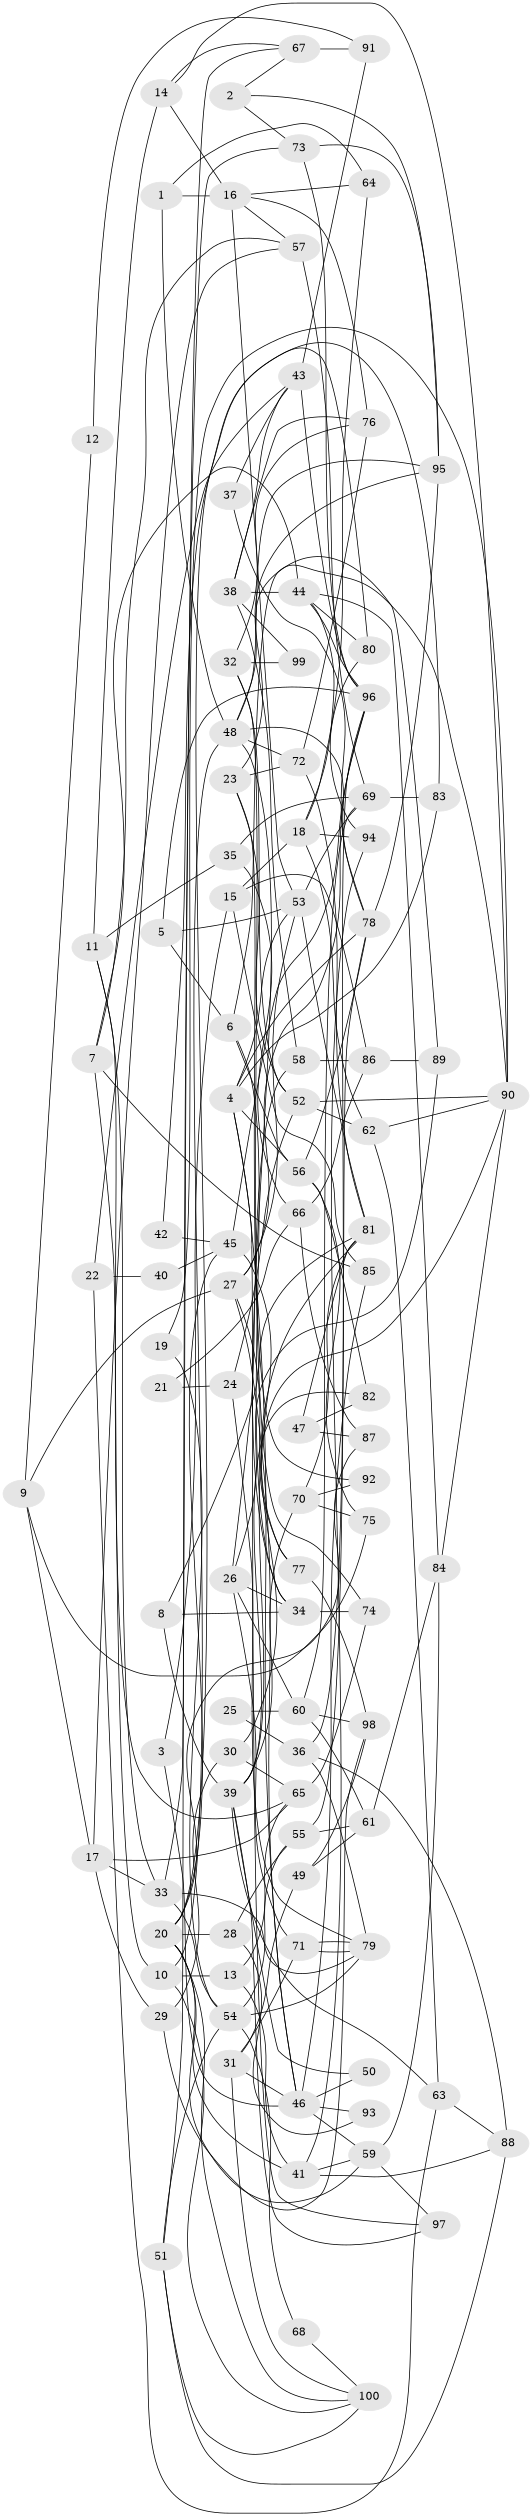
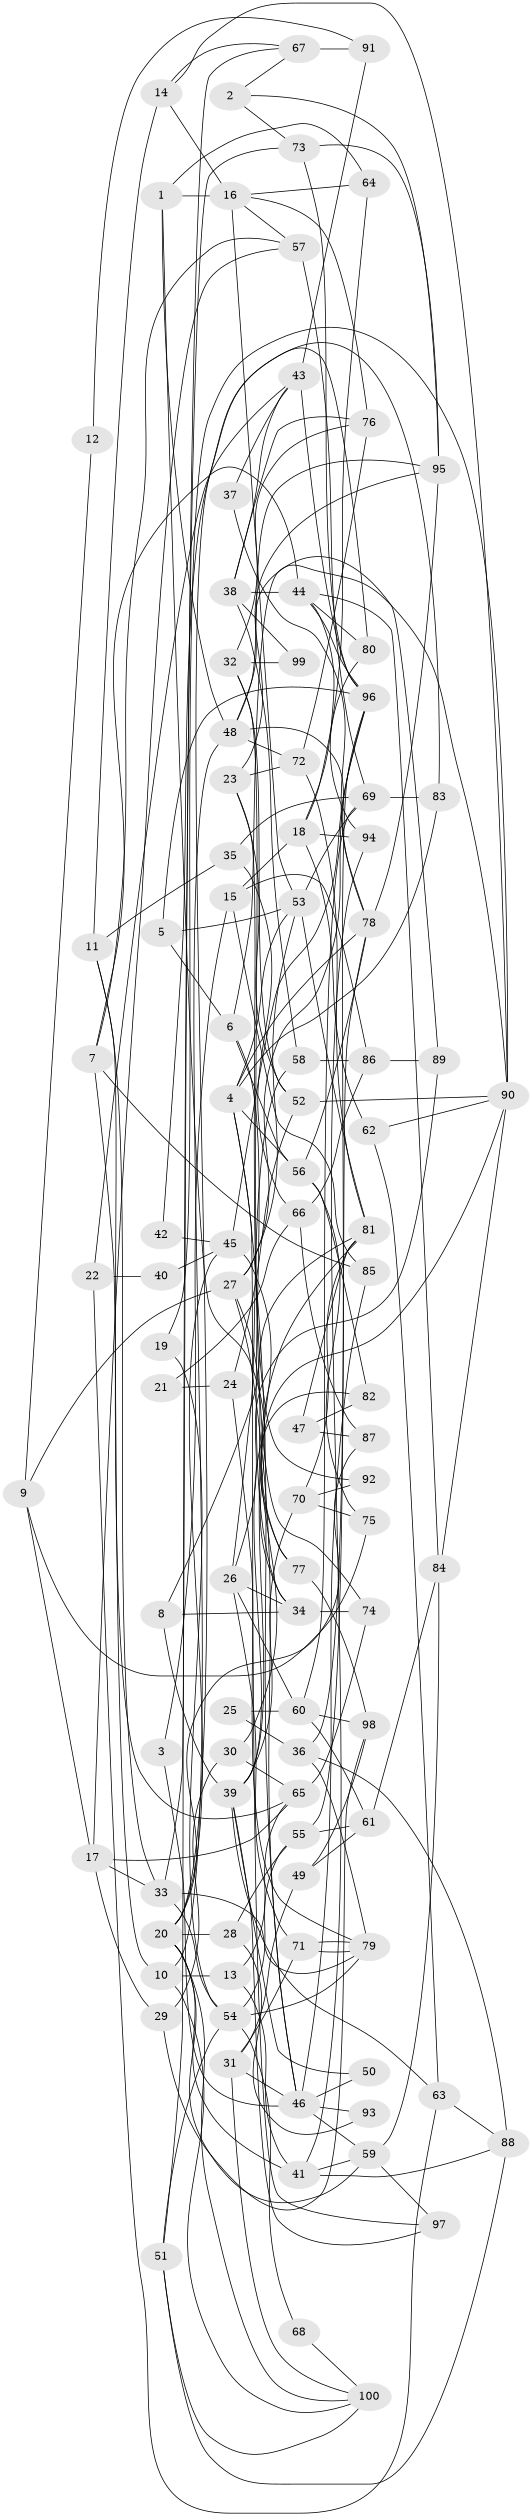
edge "52" -- "62": removed
edge "48" -- "34": now "1" -- "34"
